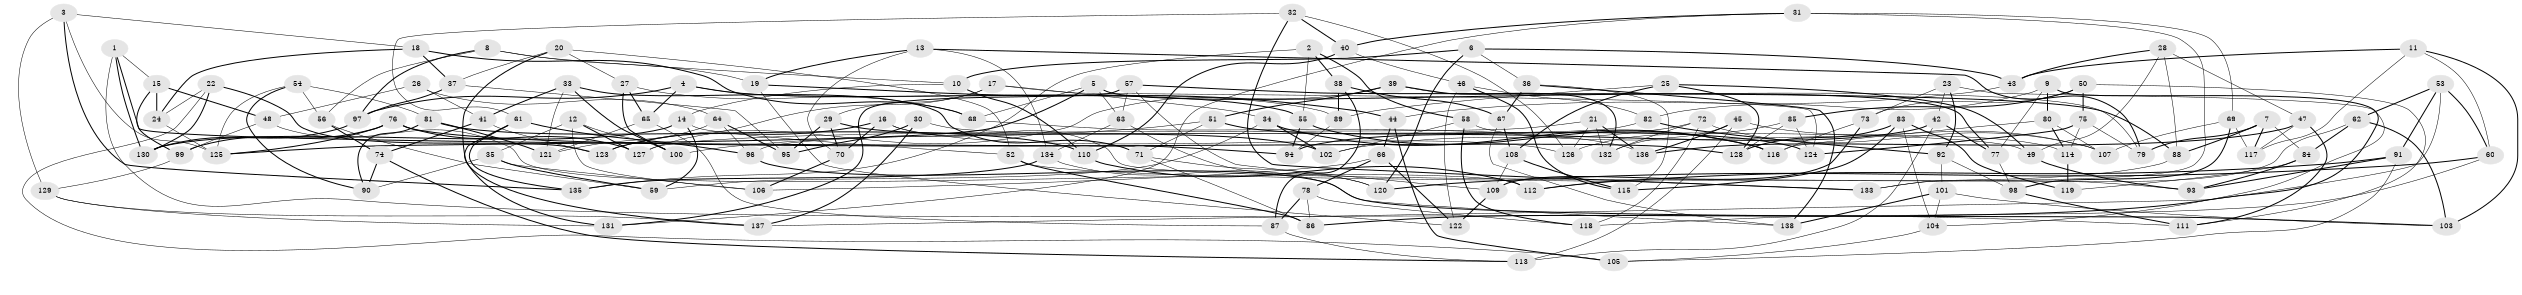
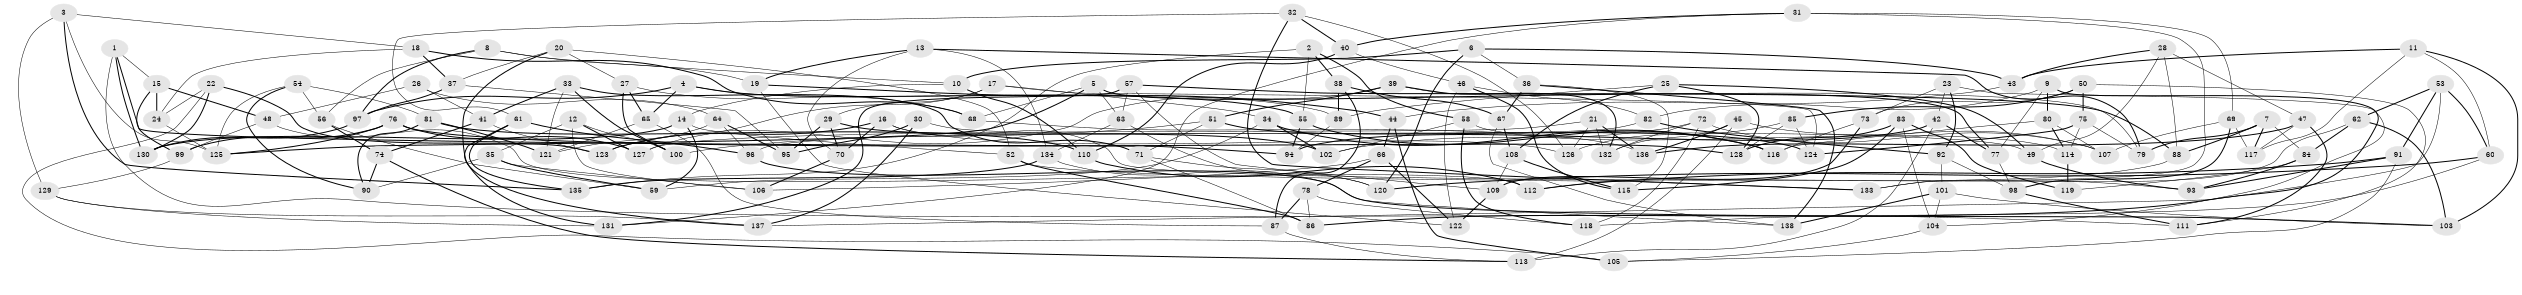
edge "18" -- "24": style bold -> solid
